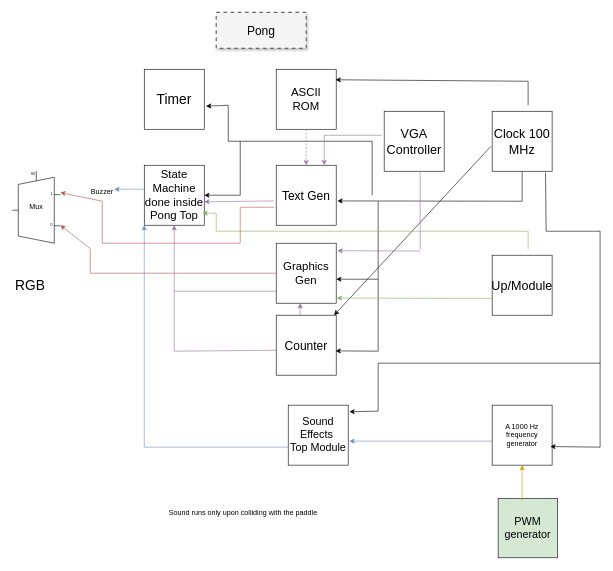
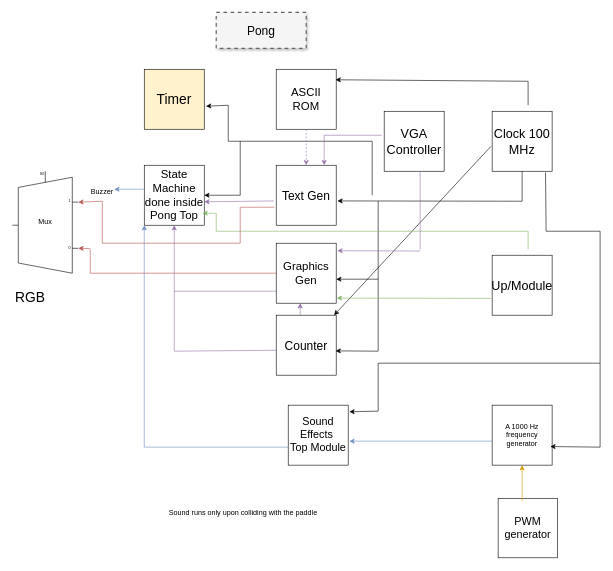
node "Timer": fillcolor #ffffff -> #fff2cc
node "Mux": size 48x72 -> 66x102
node "RGB": moved (30, 285) -> (30, 297)
node "PWM generator": fillcolor #d5e8d4 -> #ffffff
